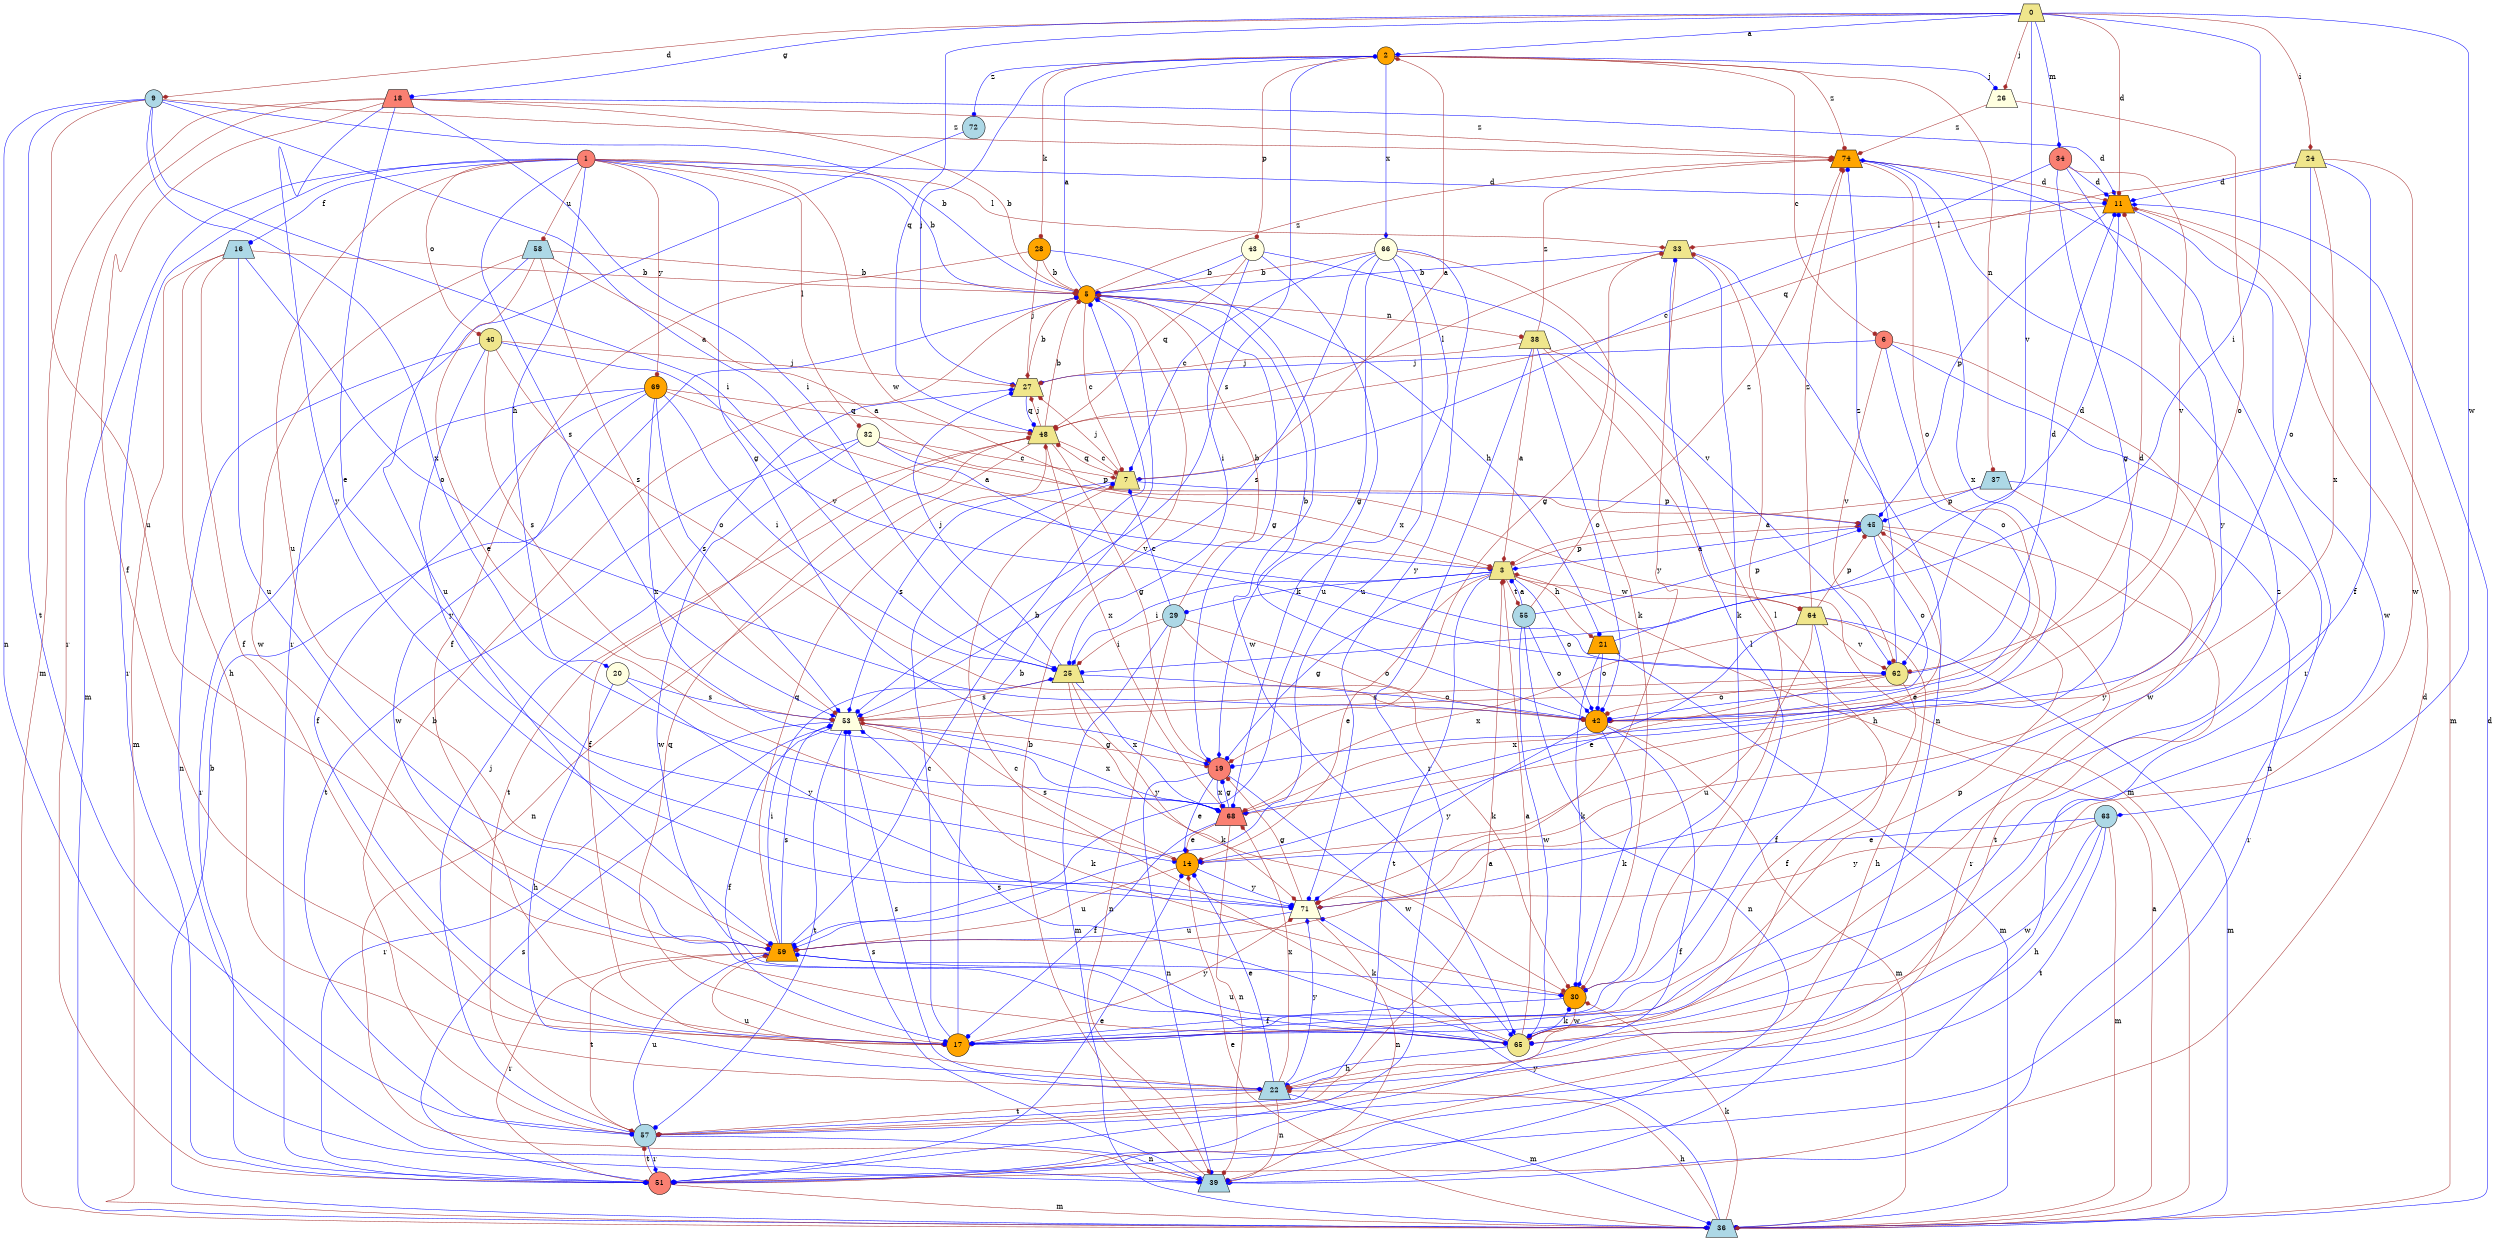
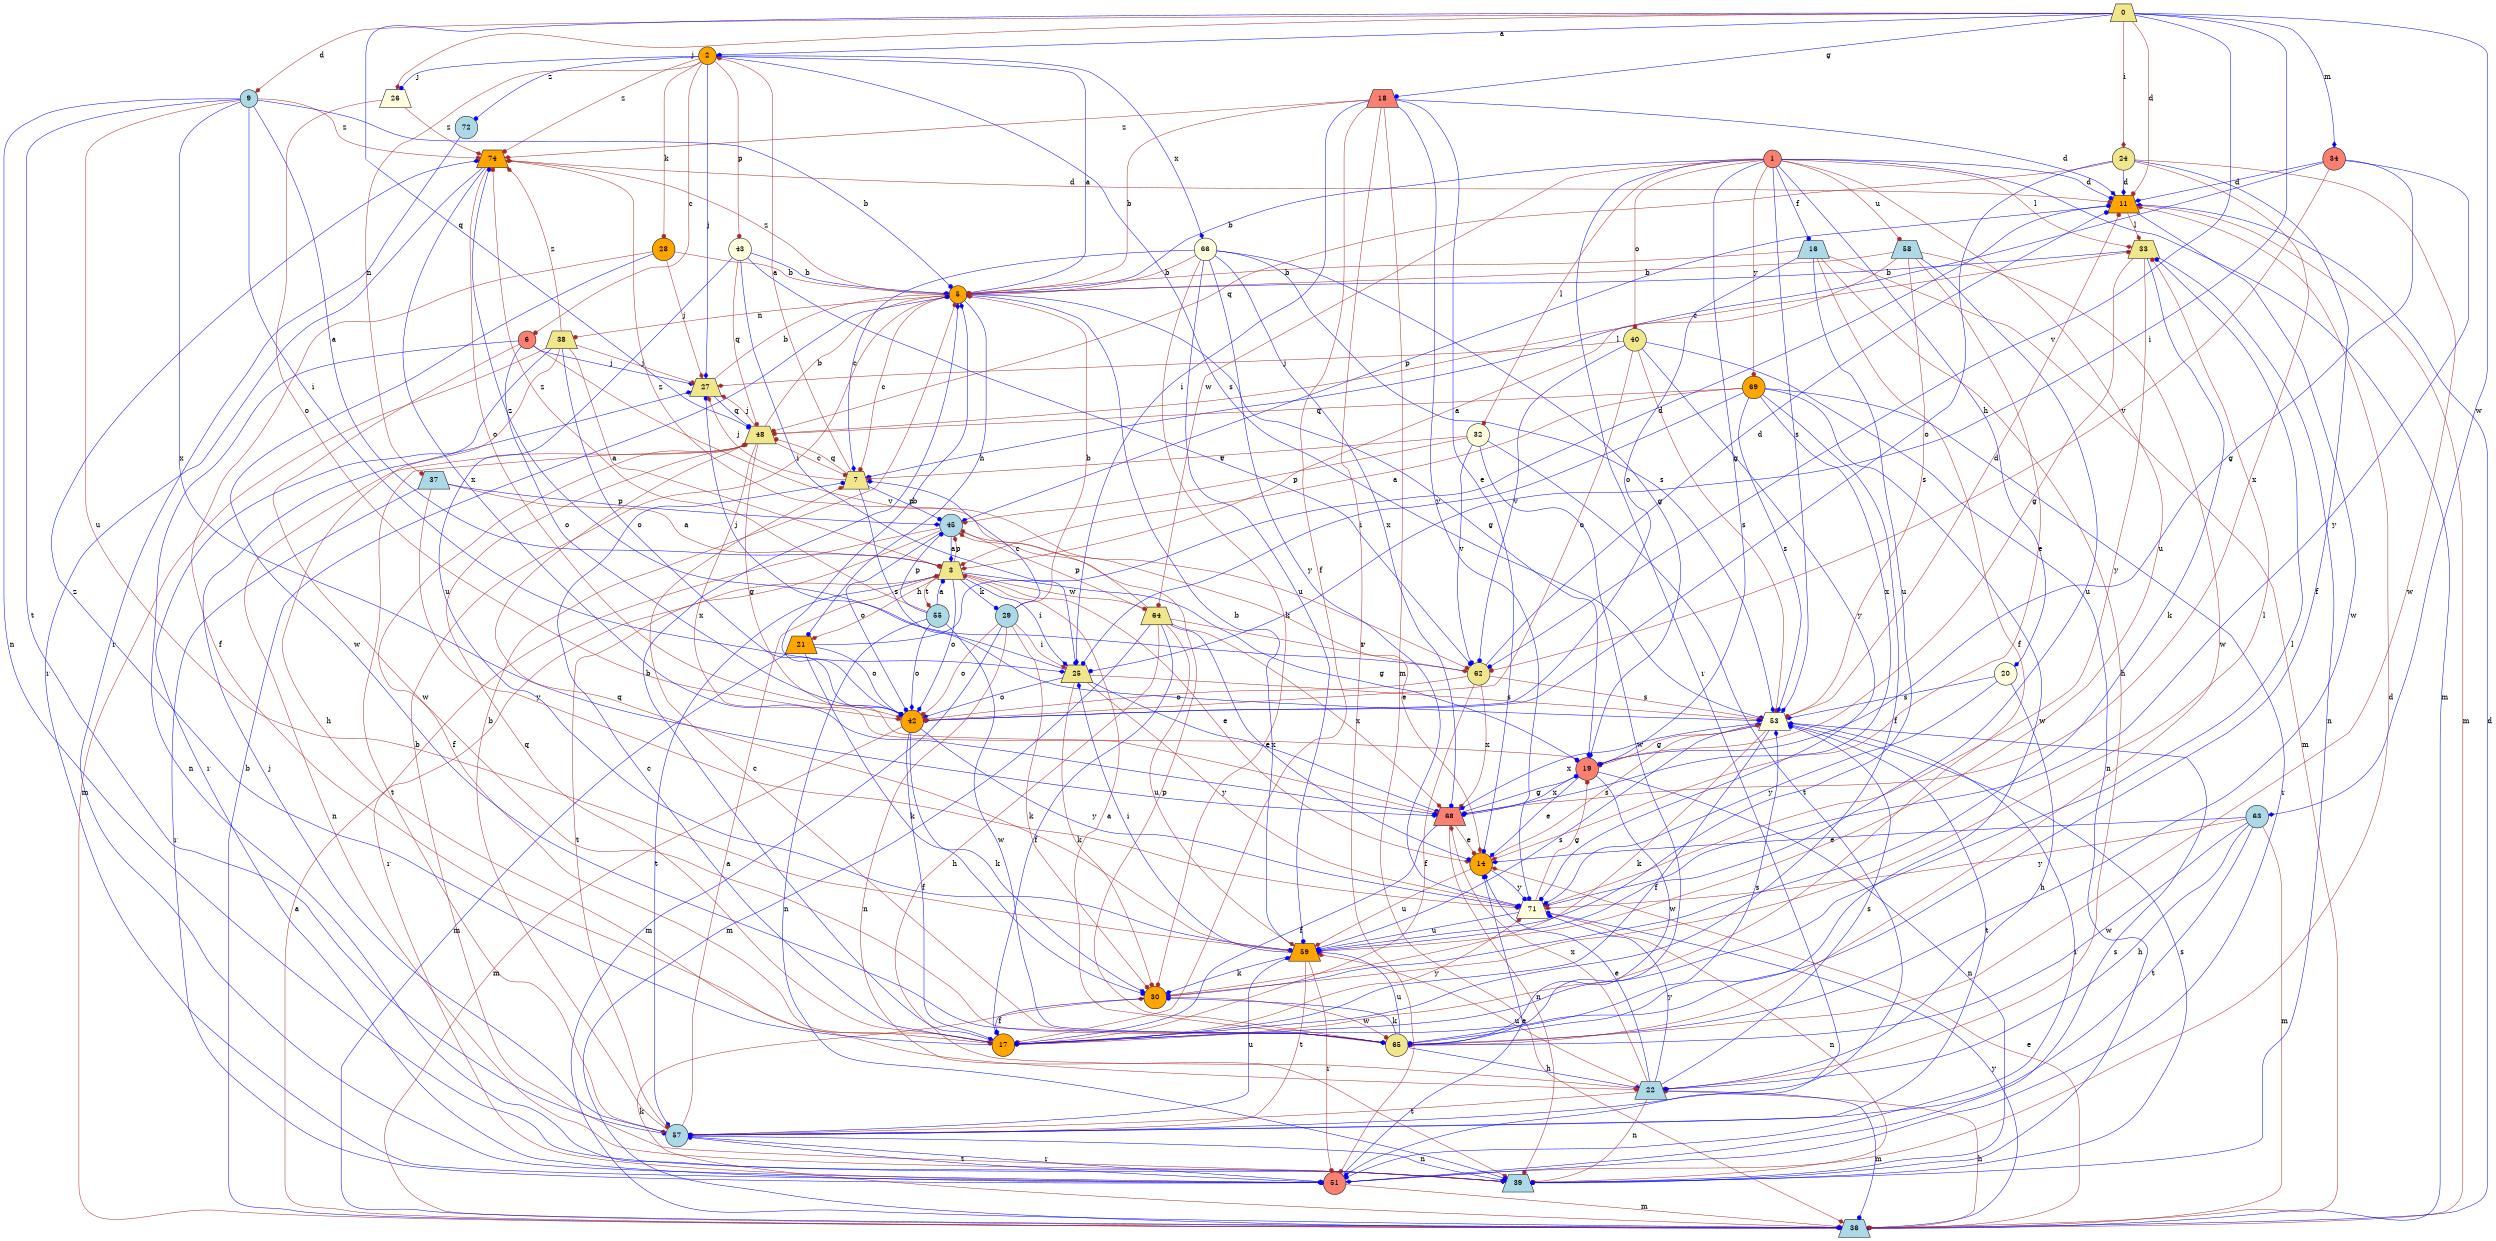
node "24": shape trapezium -> circle
edge "42" -> "51": now "42" -> "17"
edge "51" -> "57": color brown -> blue
